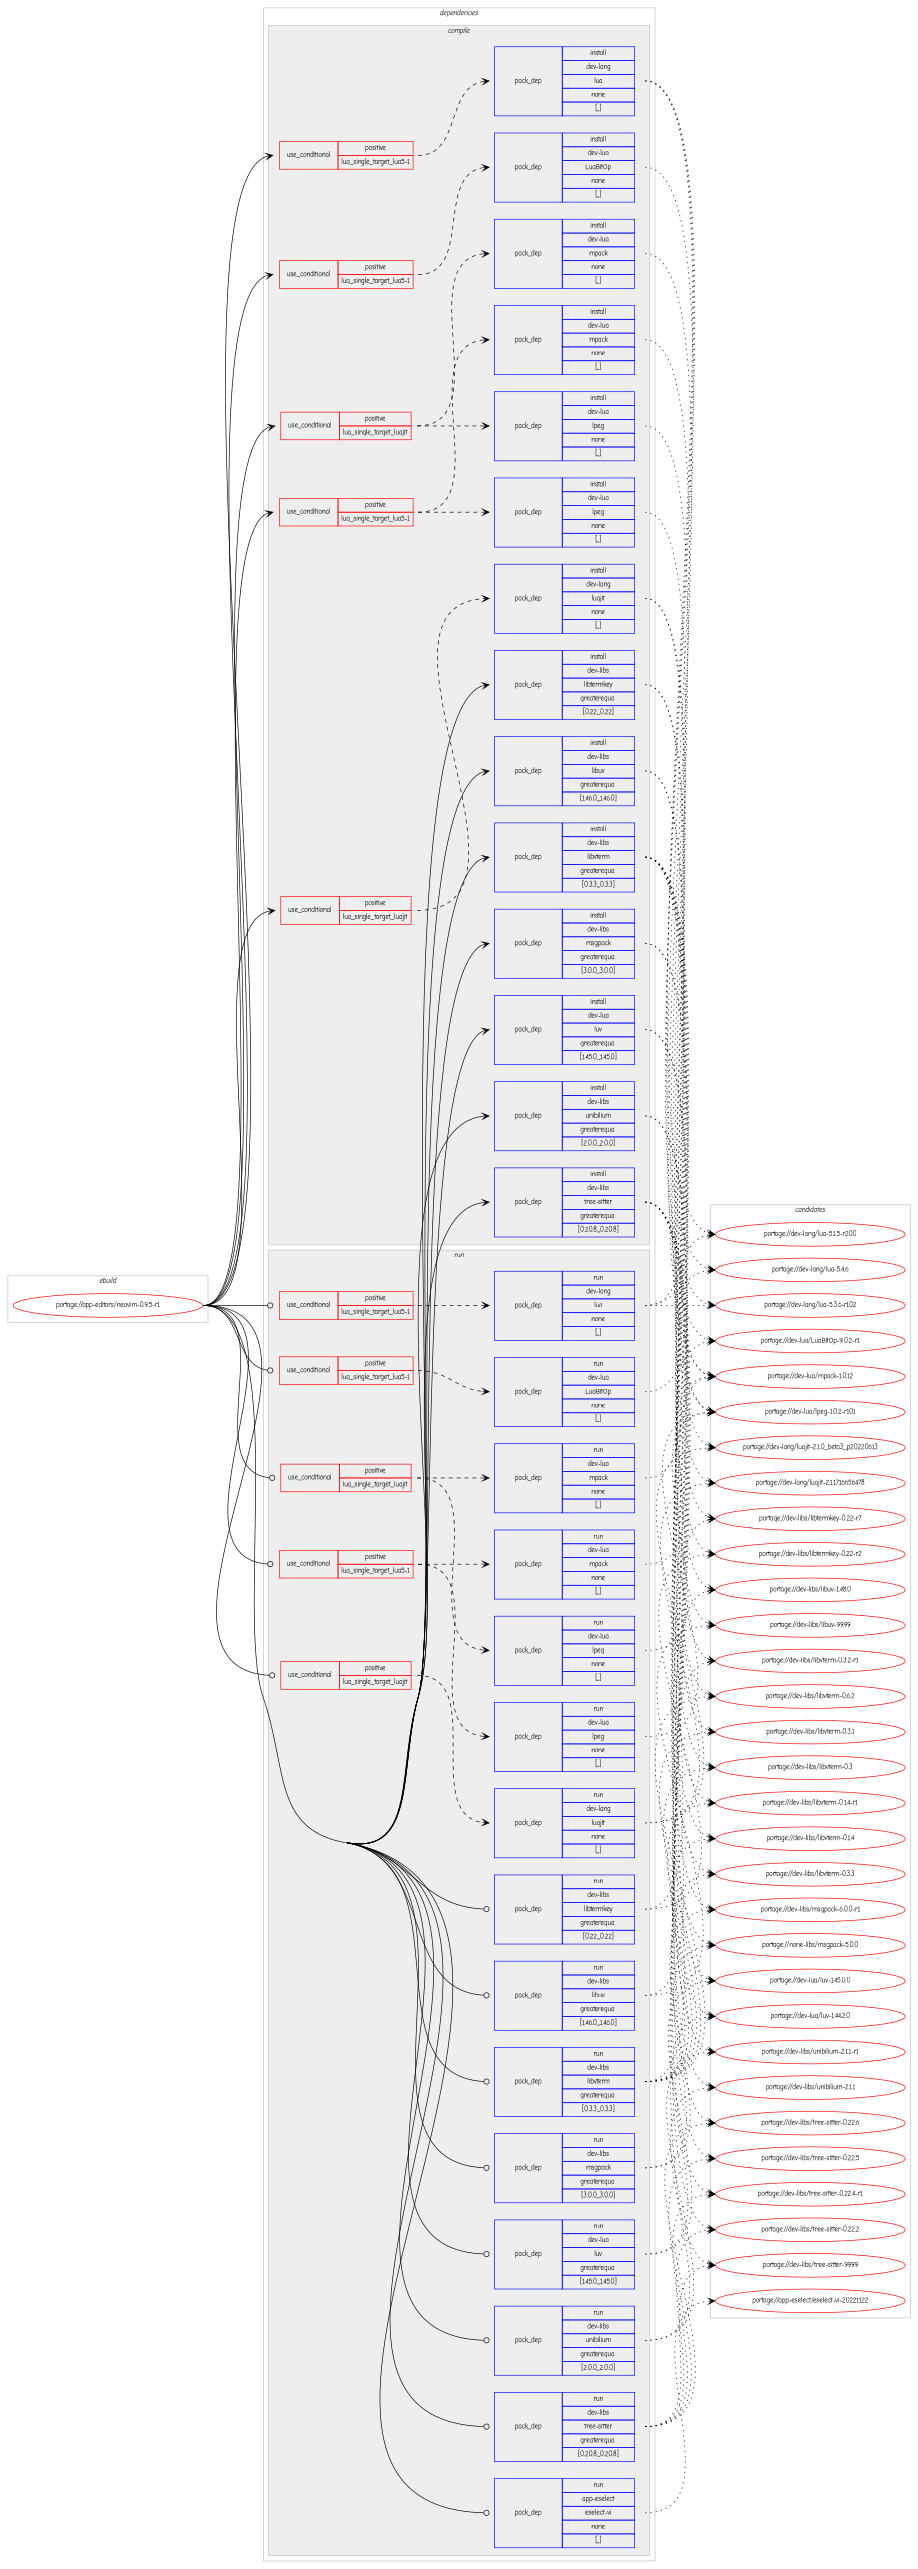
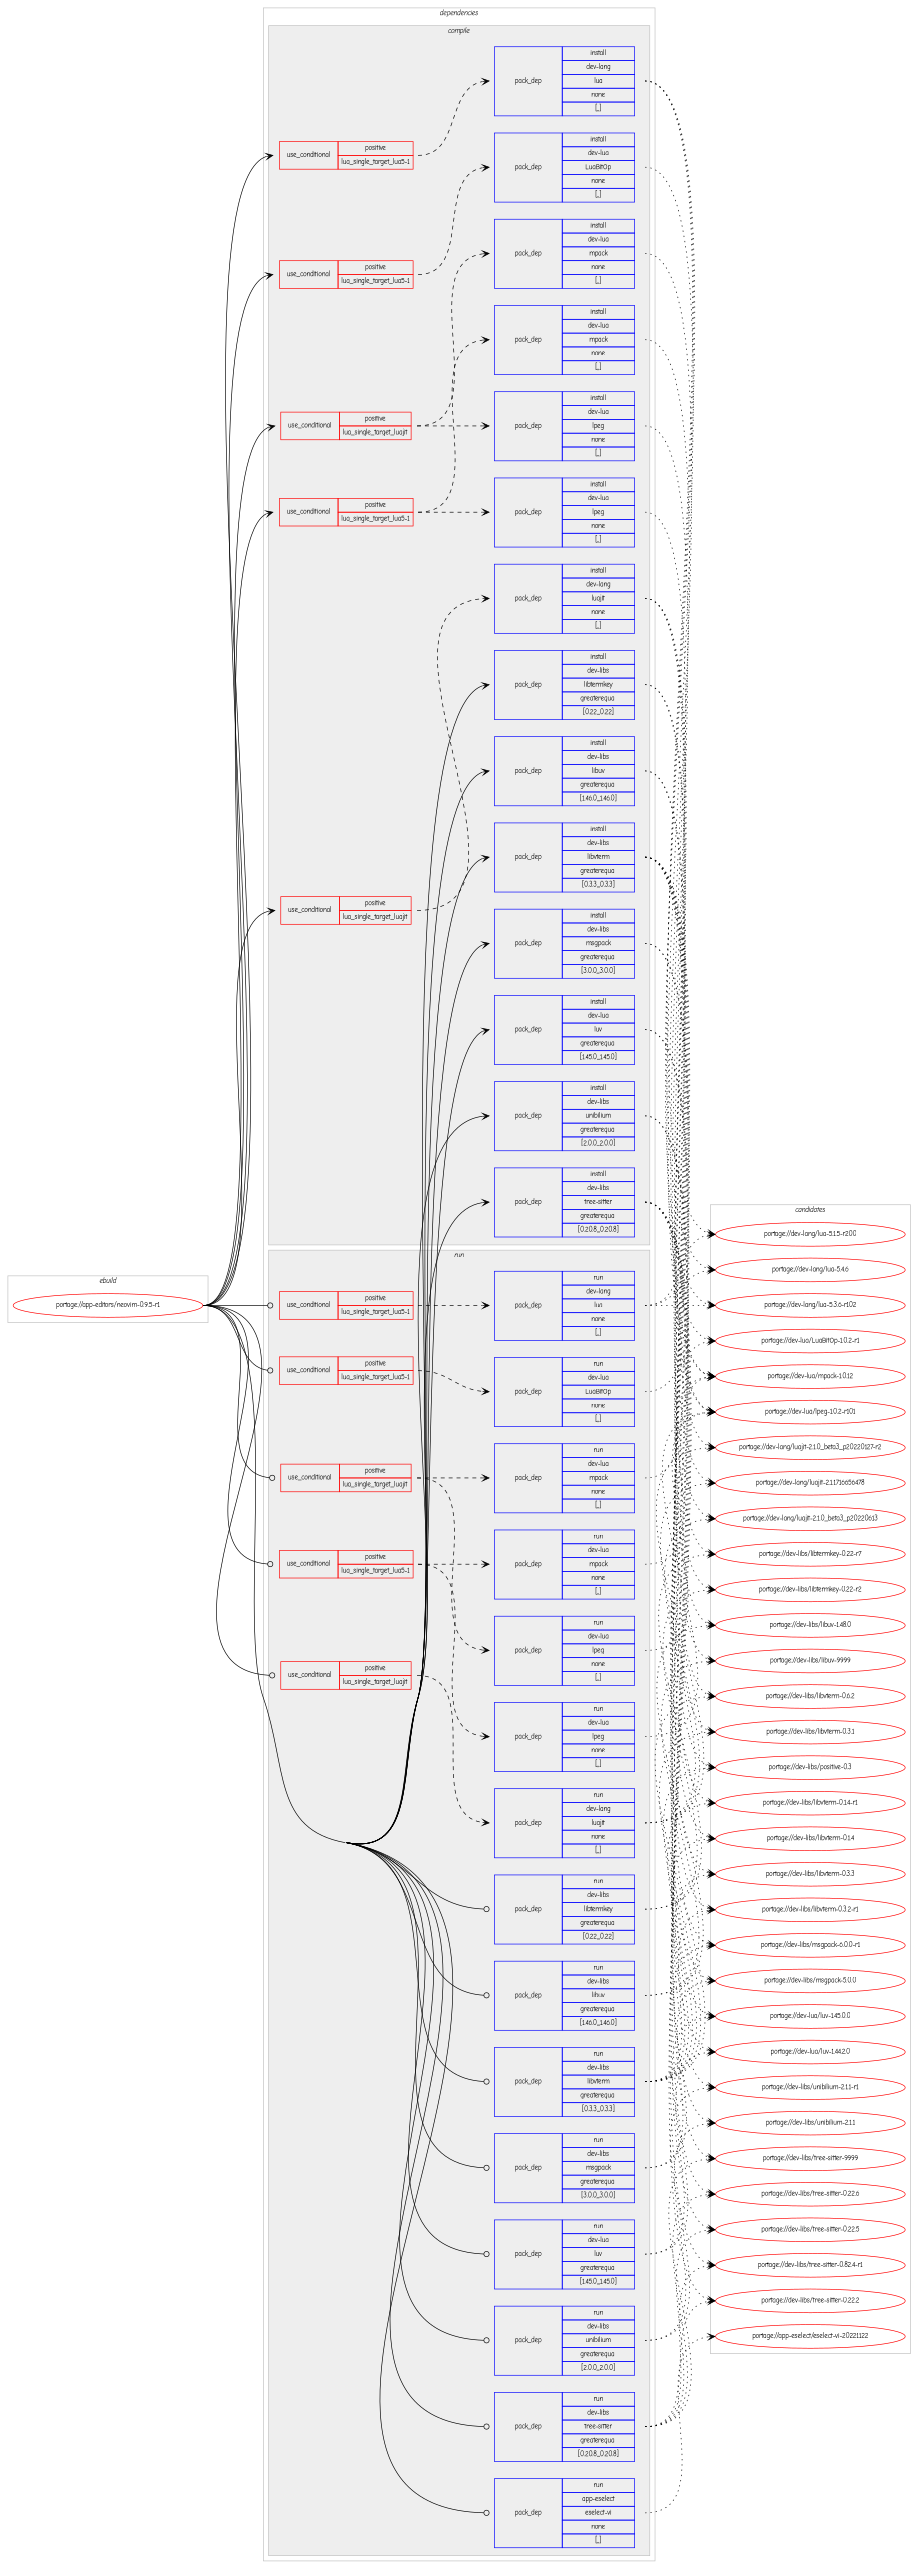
node "portage://dev-lua/LuaBitOp-9.0.2-r1": label "portage://dev-lua/LuaBitOp-9.0.2-r1" -> "portage://dev-lua/LuaBitOp-1.0.2-r1"
node "portage://dev-lang/luajit-2.1.0_beta3_p20220127-r2": added
node "portage://dev-libs/libvterm-0.3": label "portage://dev-libs/libvterm-0.3" -> "portage://dev-libs/positive-0.3"
node "portage://none-libs/msgpack-5.0.0": label "portage://none-libs/msgpack-5.0.0" -> "portage://dev-libs/msgpack-5.0.0"
node "portage://dev-libs/tree-sitter-0.22.4-r1": label "portage://dev-libs/tree-sitter-0.22.4-r1" -> "portage://dev-libs/tree-sitter-0.82.4-r1"
